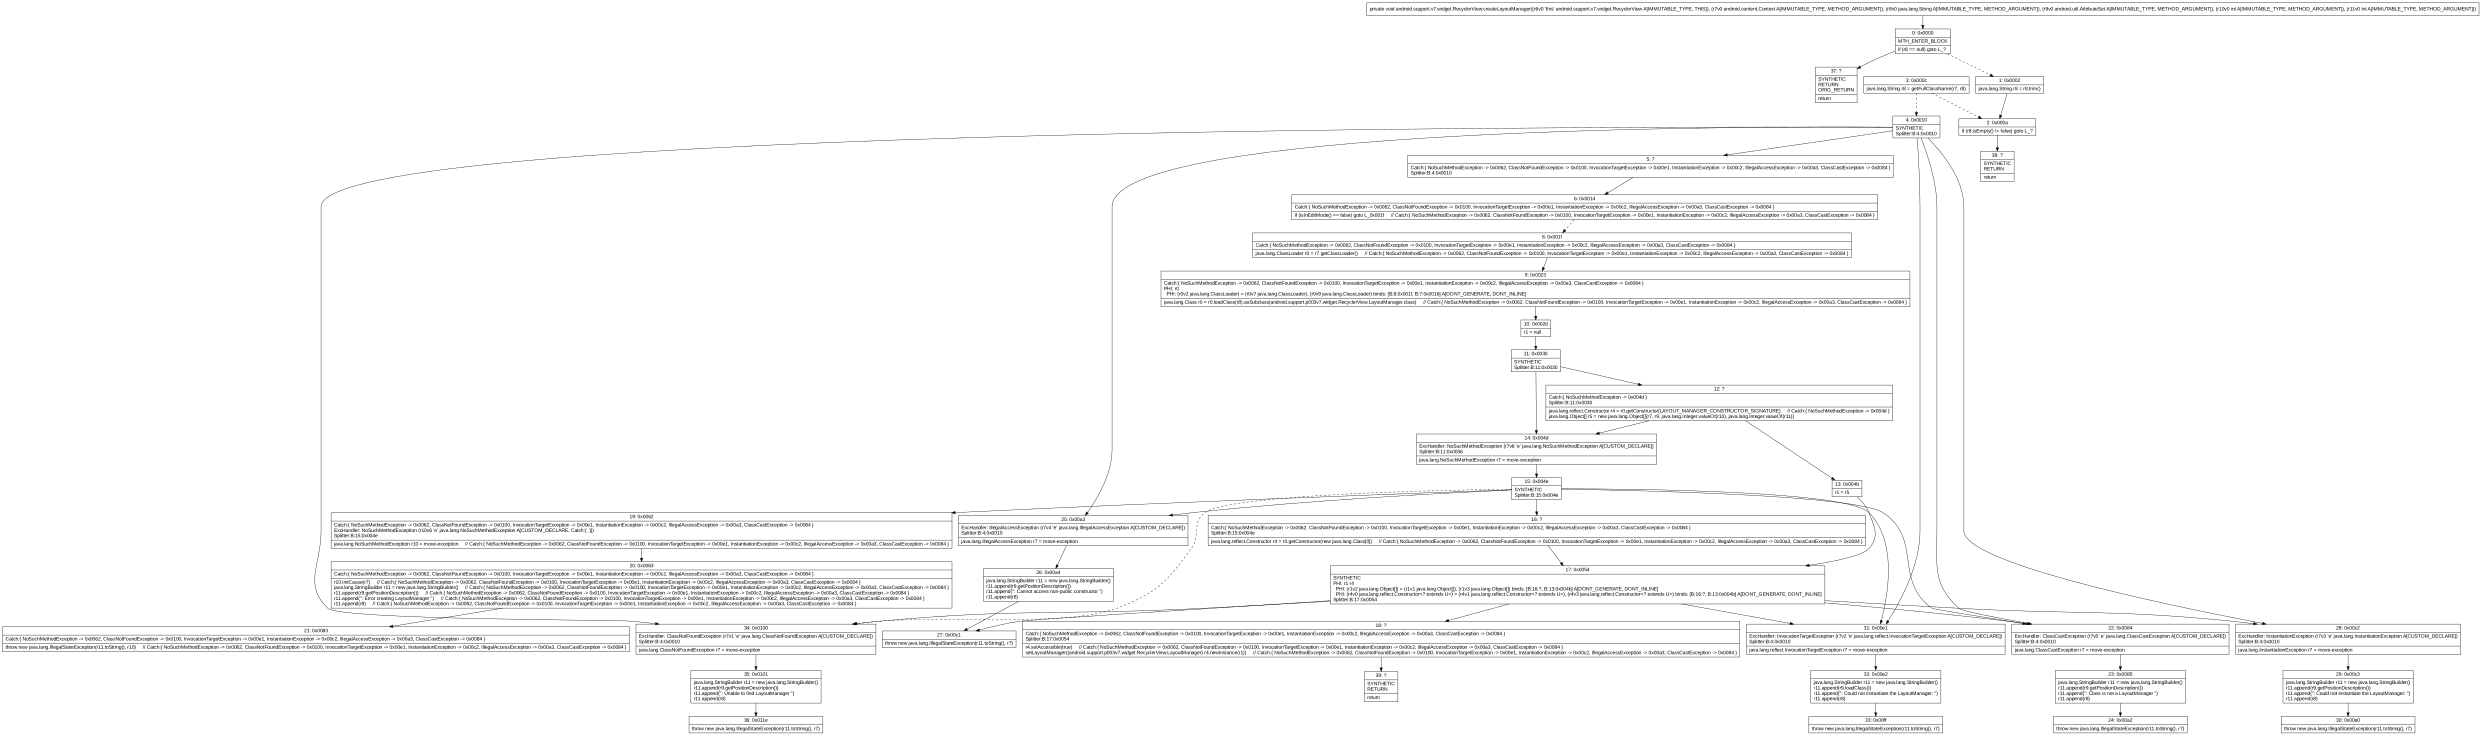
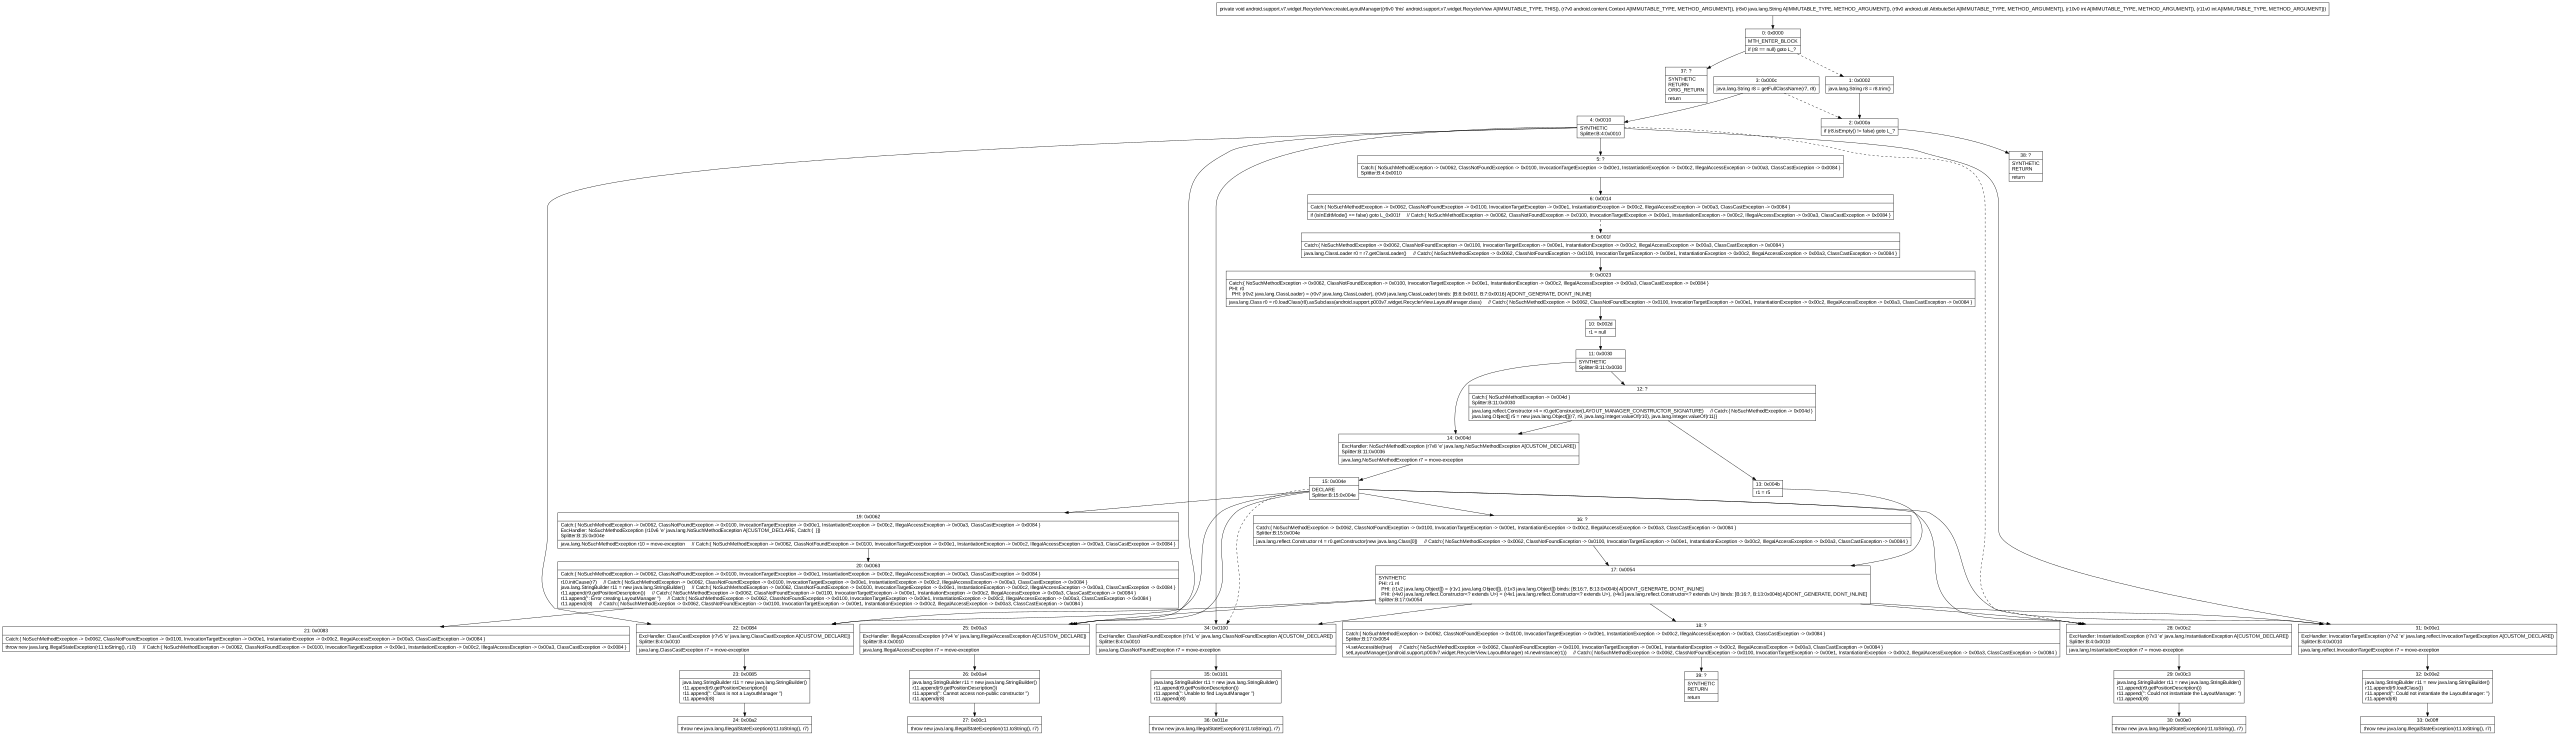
edge "3: 0x000c" -> "4: 0x0010": style dashed -> solid
edge "4: 0x0010" -> "28: 0x00c2": style solid -> dashed
node "15: 0x004e": text "SYNTHETIC" -> "DECLARE"
edge "15: 0x004e" -> "28: 0x00c2": added
edge "17: 0x0054" -> "27: 0x00c1": now "17: 0x0054" -> "25: 0x00a3"
